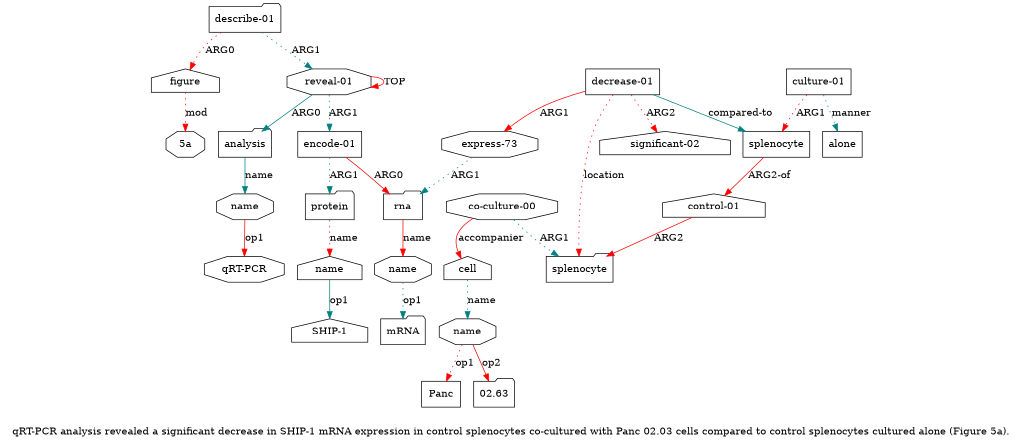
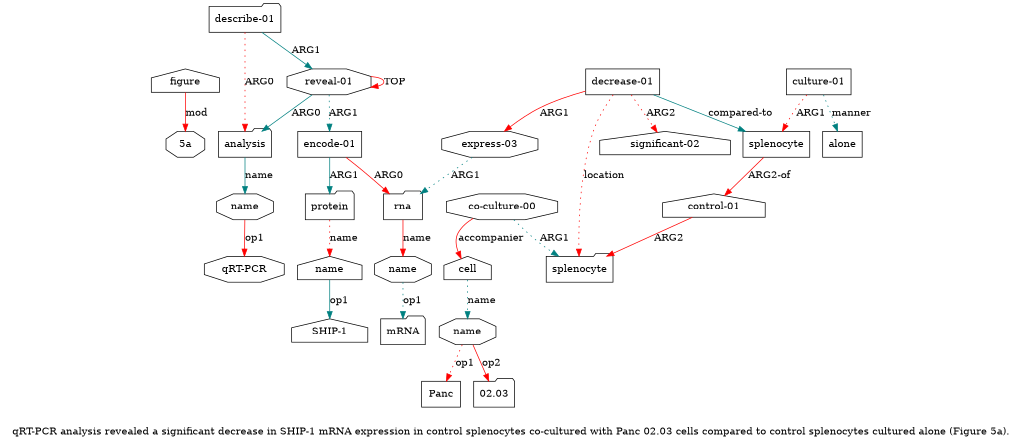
edge "describe-01" -> "figure": now "describe-01" -> "analysis"
edge "describe-01" -> "reveal-01": style dotted -> solid
edge "figure" -> "5a": style dotted -> solid
node "express-73": label "express-73" -> "express-03"
edge "encode-01" -> "protein": style dotted -> solid
node "02.63": label "02.63" -> "02.03"
